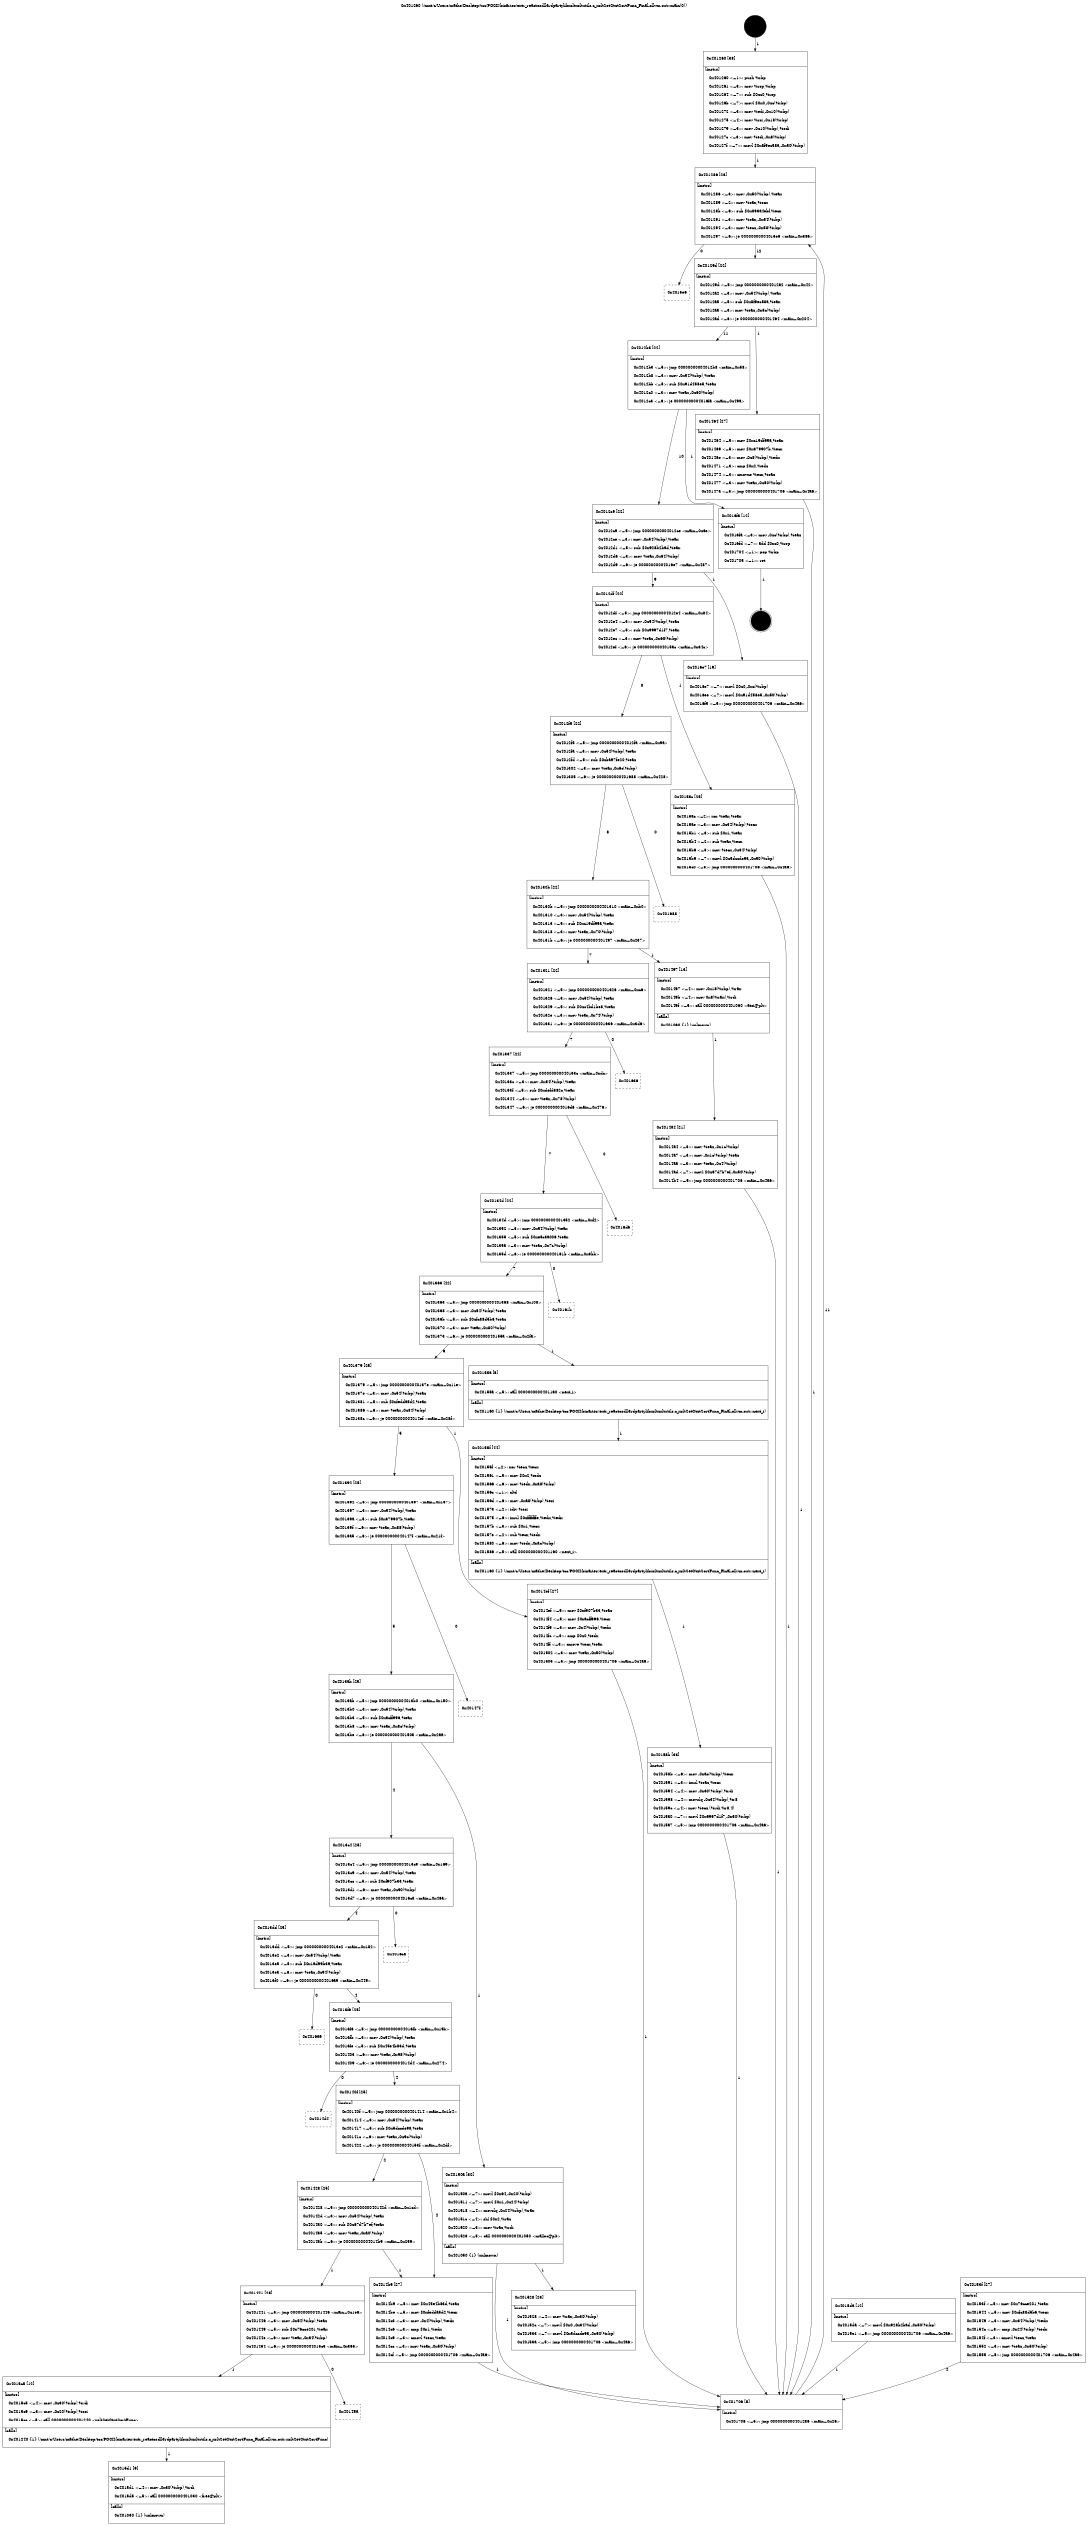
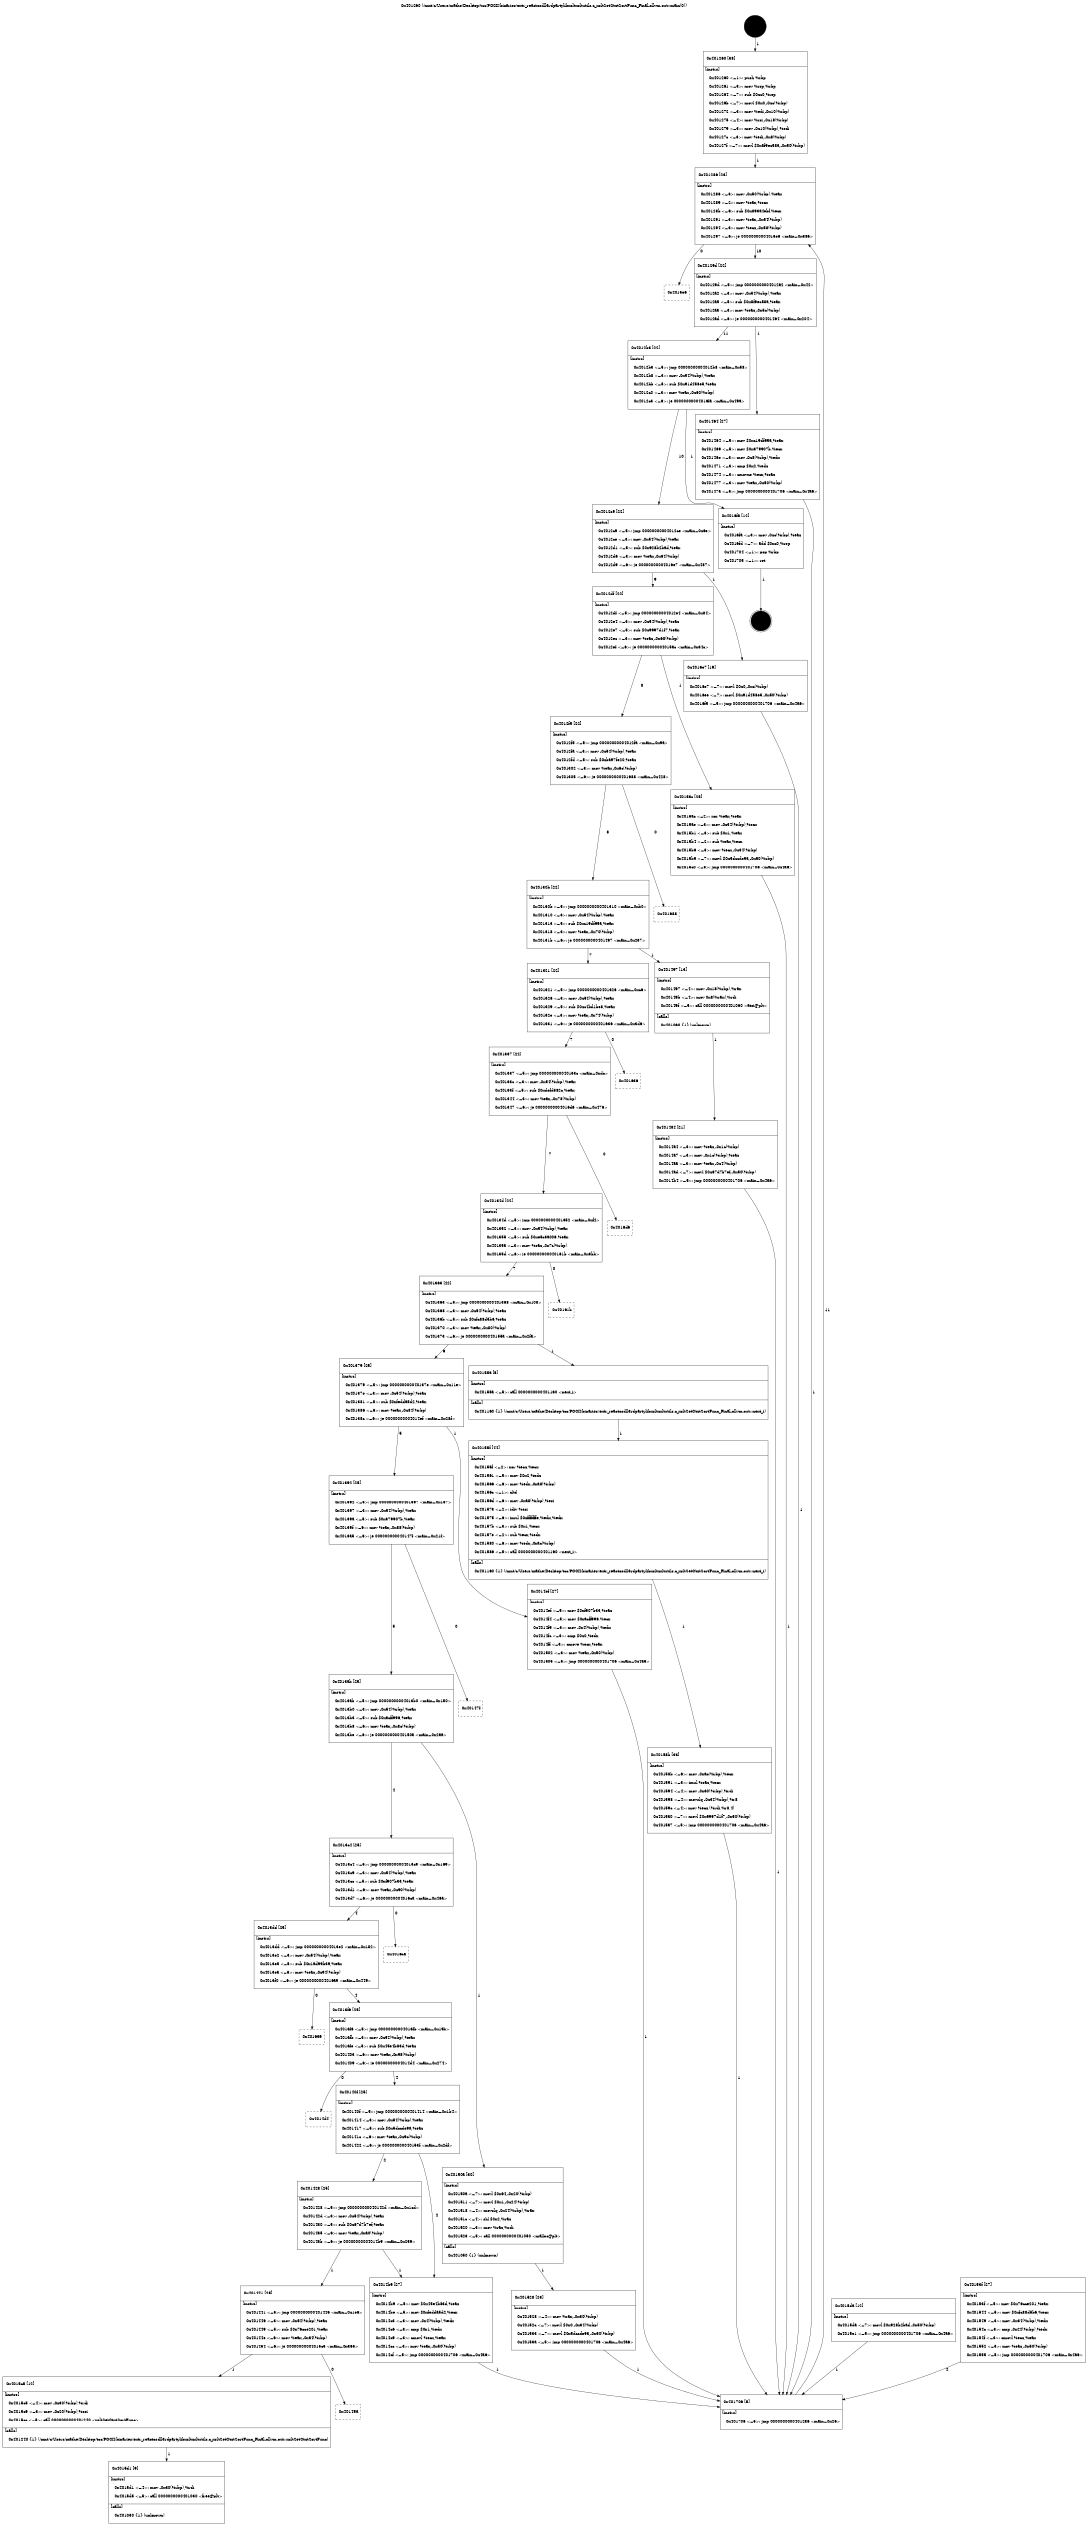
edge "0x401286 [23]" -> "0x40129d [22]": label " 12" -> " 10"
edge "0x40150a [30]" -> "0x401706 [5]": now "0x401528 [23]" -> "0x401706 [5]"
